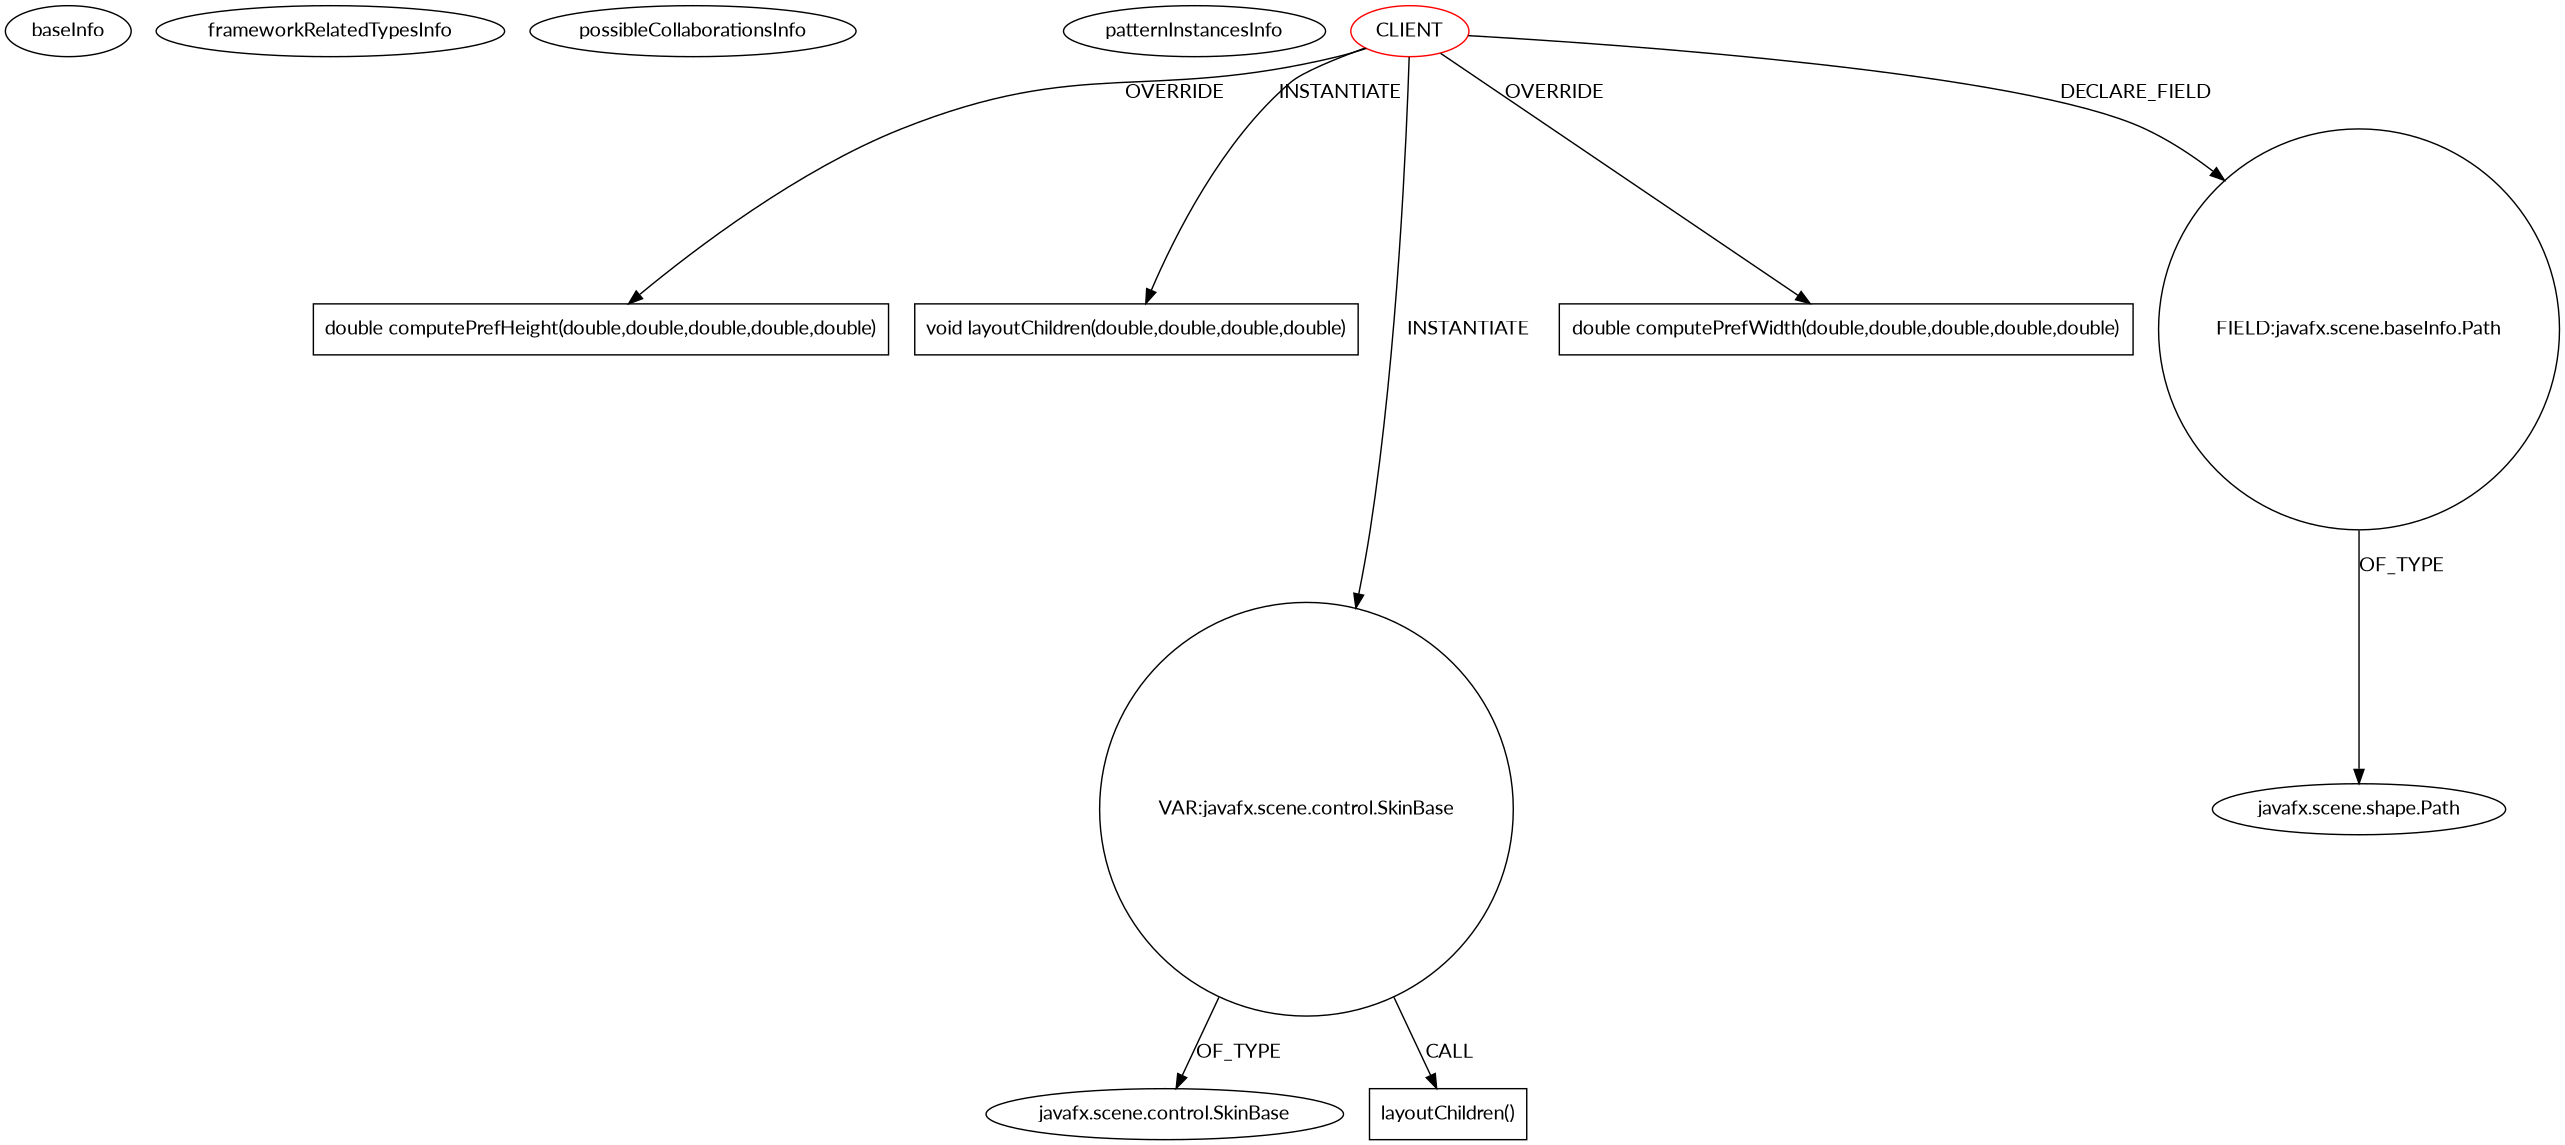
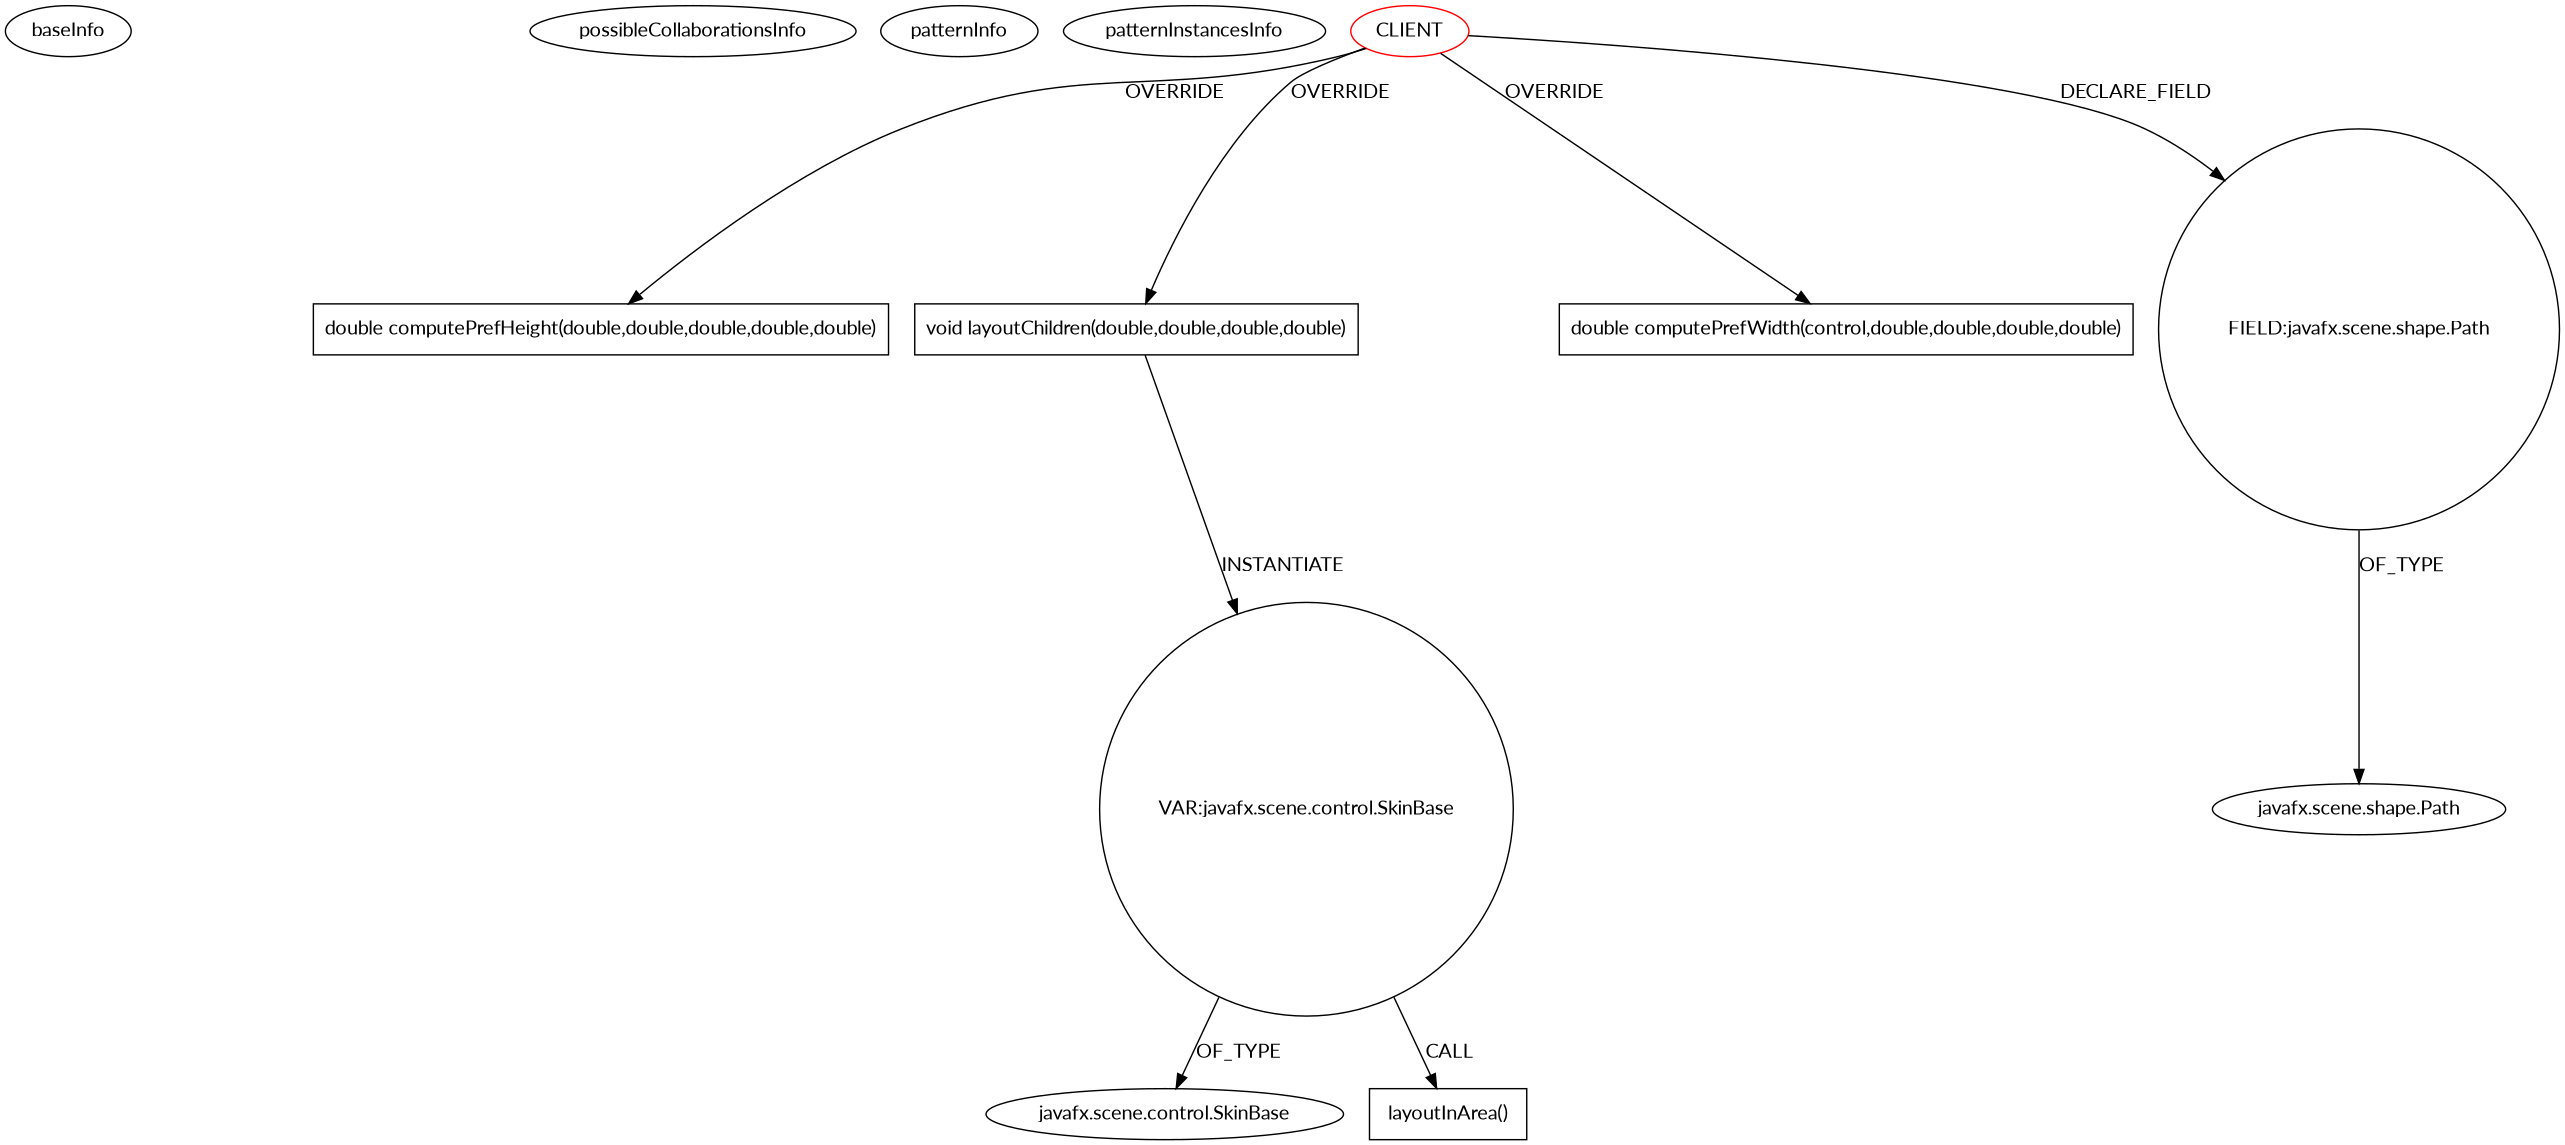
node "frameworkRelatedTypesInfo": removed
node "patternInfo": added
edge "CLIENT" -> "void layoutChildren(double,double,double,double)": label "INSTANTIATE" -> "OVERRIDE"
edge "CLIENT" -> "VAR:javafx.scene.control.SkinBase": now "void layoutChildren(double,double,double,double)" -> "VAR:javafx.scene.control.SkinBase"
node "double computePrefWidth(double,double,double,double,double)": label "double computePrefWidth(double,double,double,double,double)" -> "double computePrefWidth(control,double,double,double,double)"
node "FIELD:javafx.scene.baseInfo.Path": label "FIELD:javafx.scene.baseInfo.Path" -> "FIELD:javafx.scene.shape.Path"
node "layoutChildren()": label "layoutChildren()" -> "layoutInArea()"
